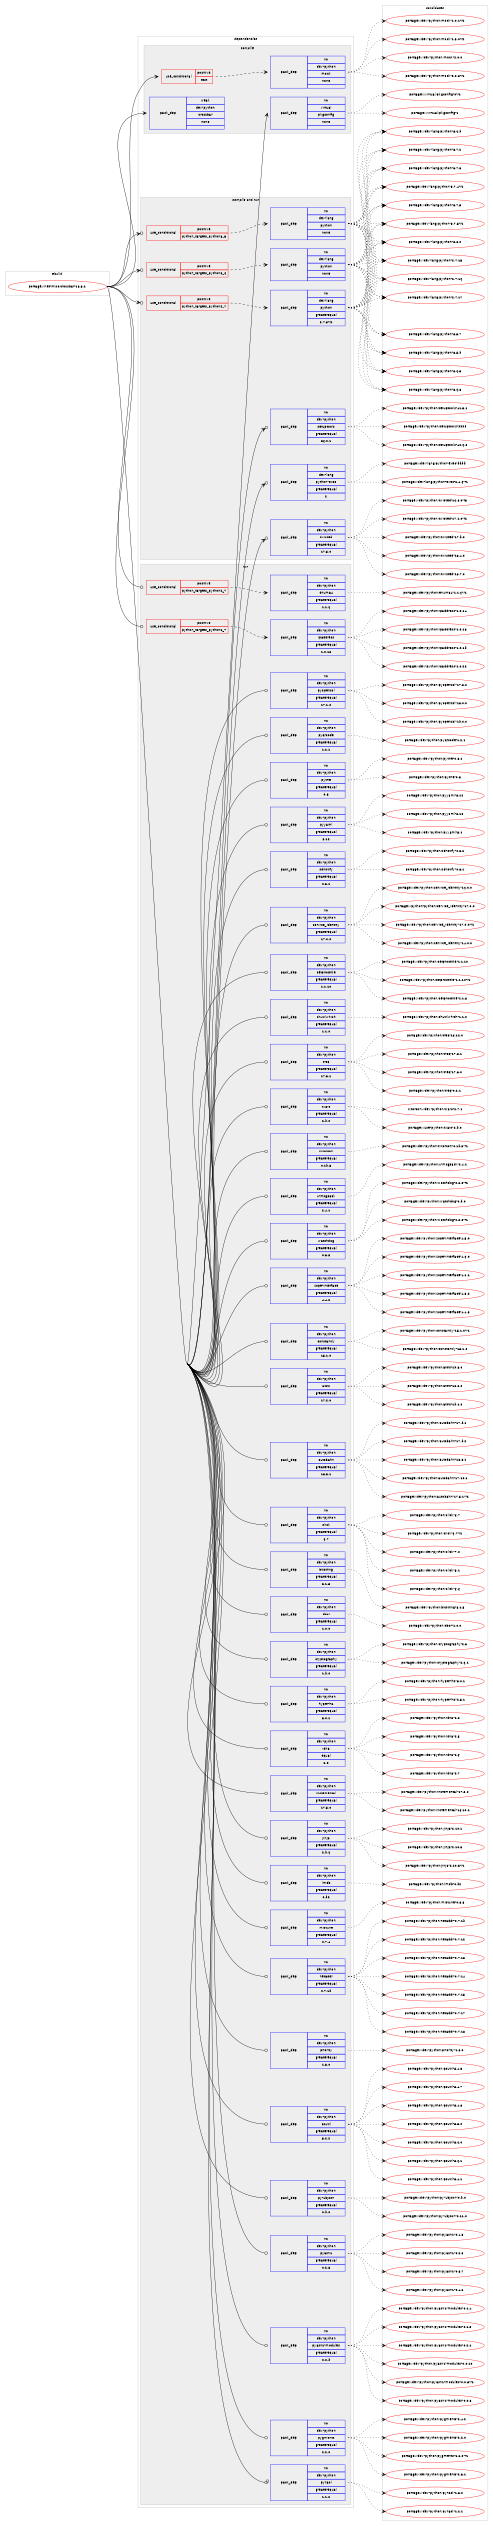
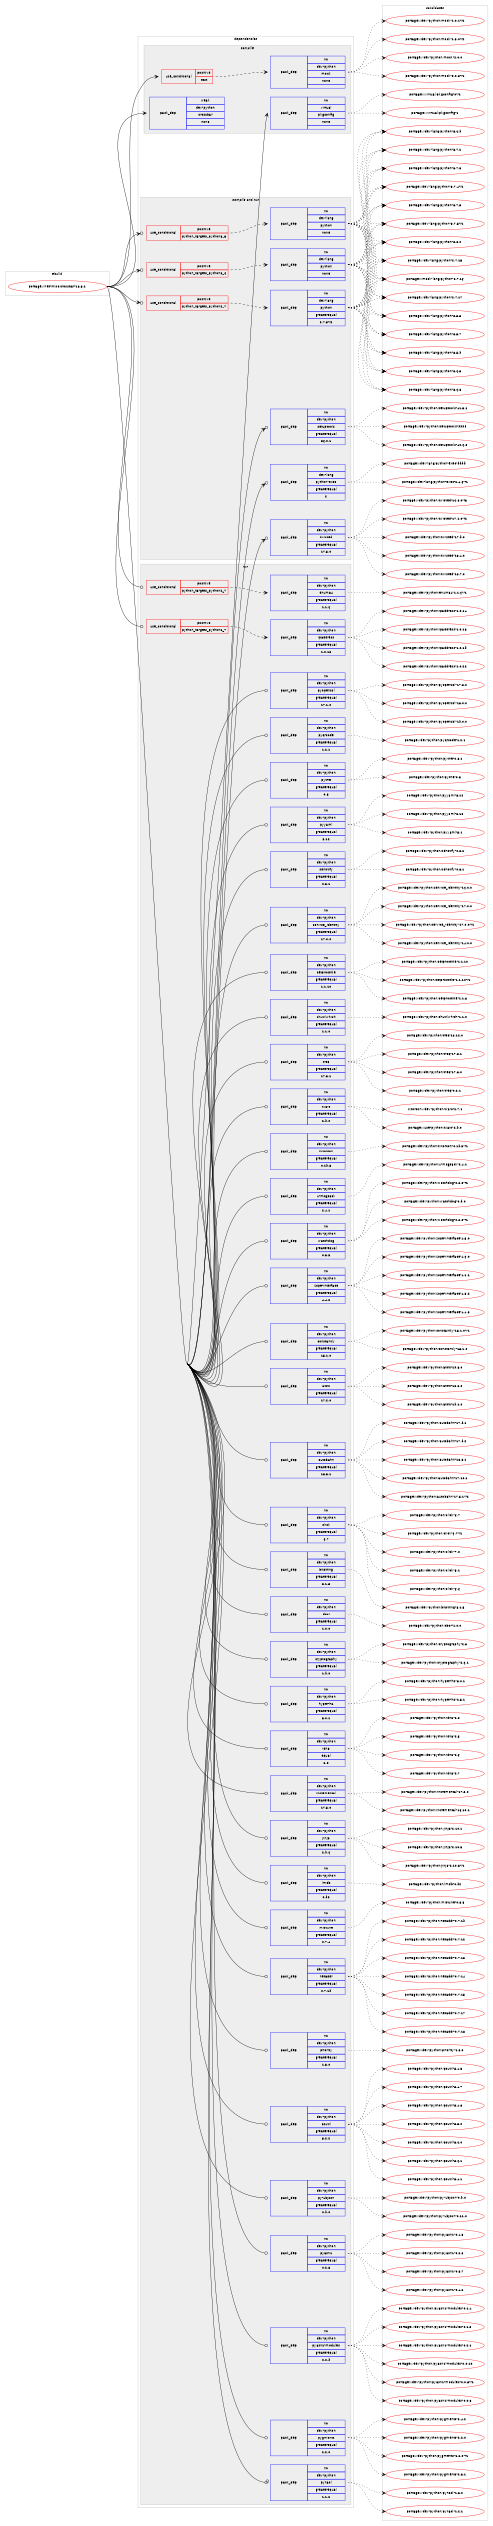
node "portage://dev-lang/python-2.7.16": label "portage://dev-lang/python-2.7.16" -> "portage://mock-lang/python-2.7.16"
node "portage://dev-lang/python-3.5.5": added
node "portage://python-python/service_identity-17.0.0": label "portage://python-python/service_identity-17.0.0" -> "portage://dev-python/service_identity-17.0.0"
